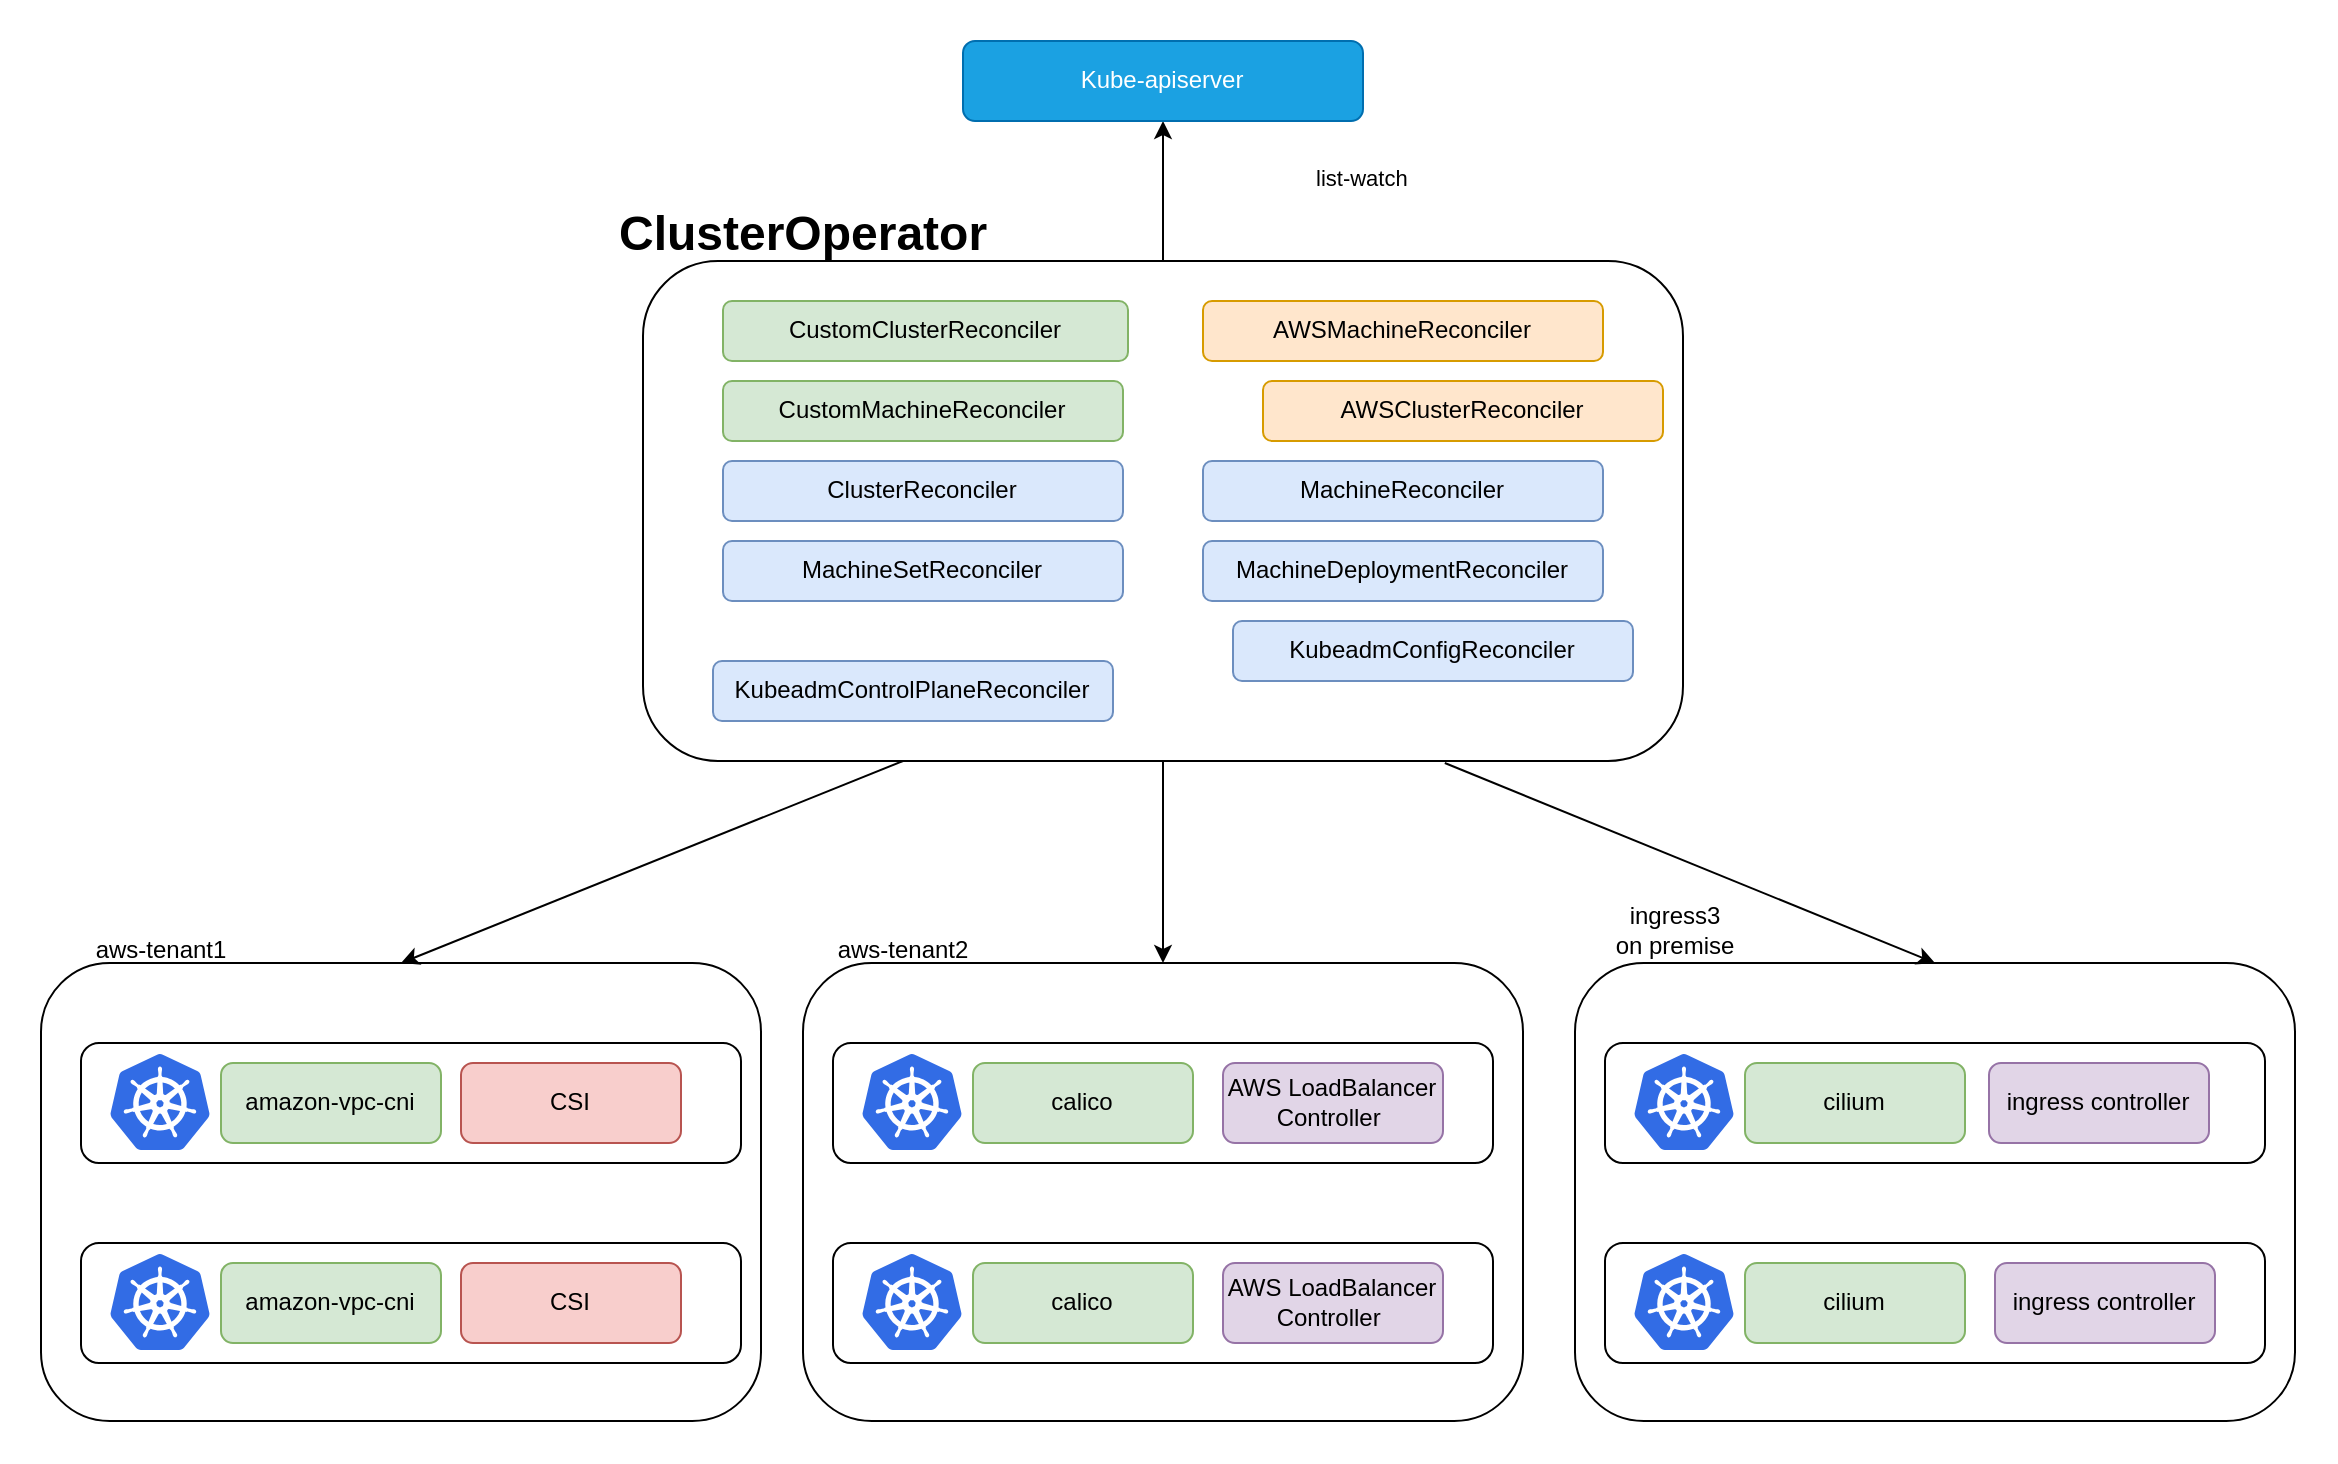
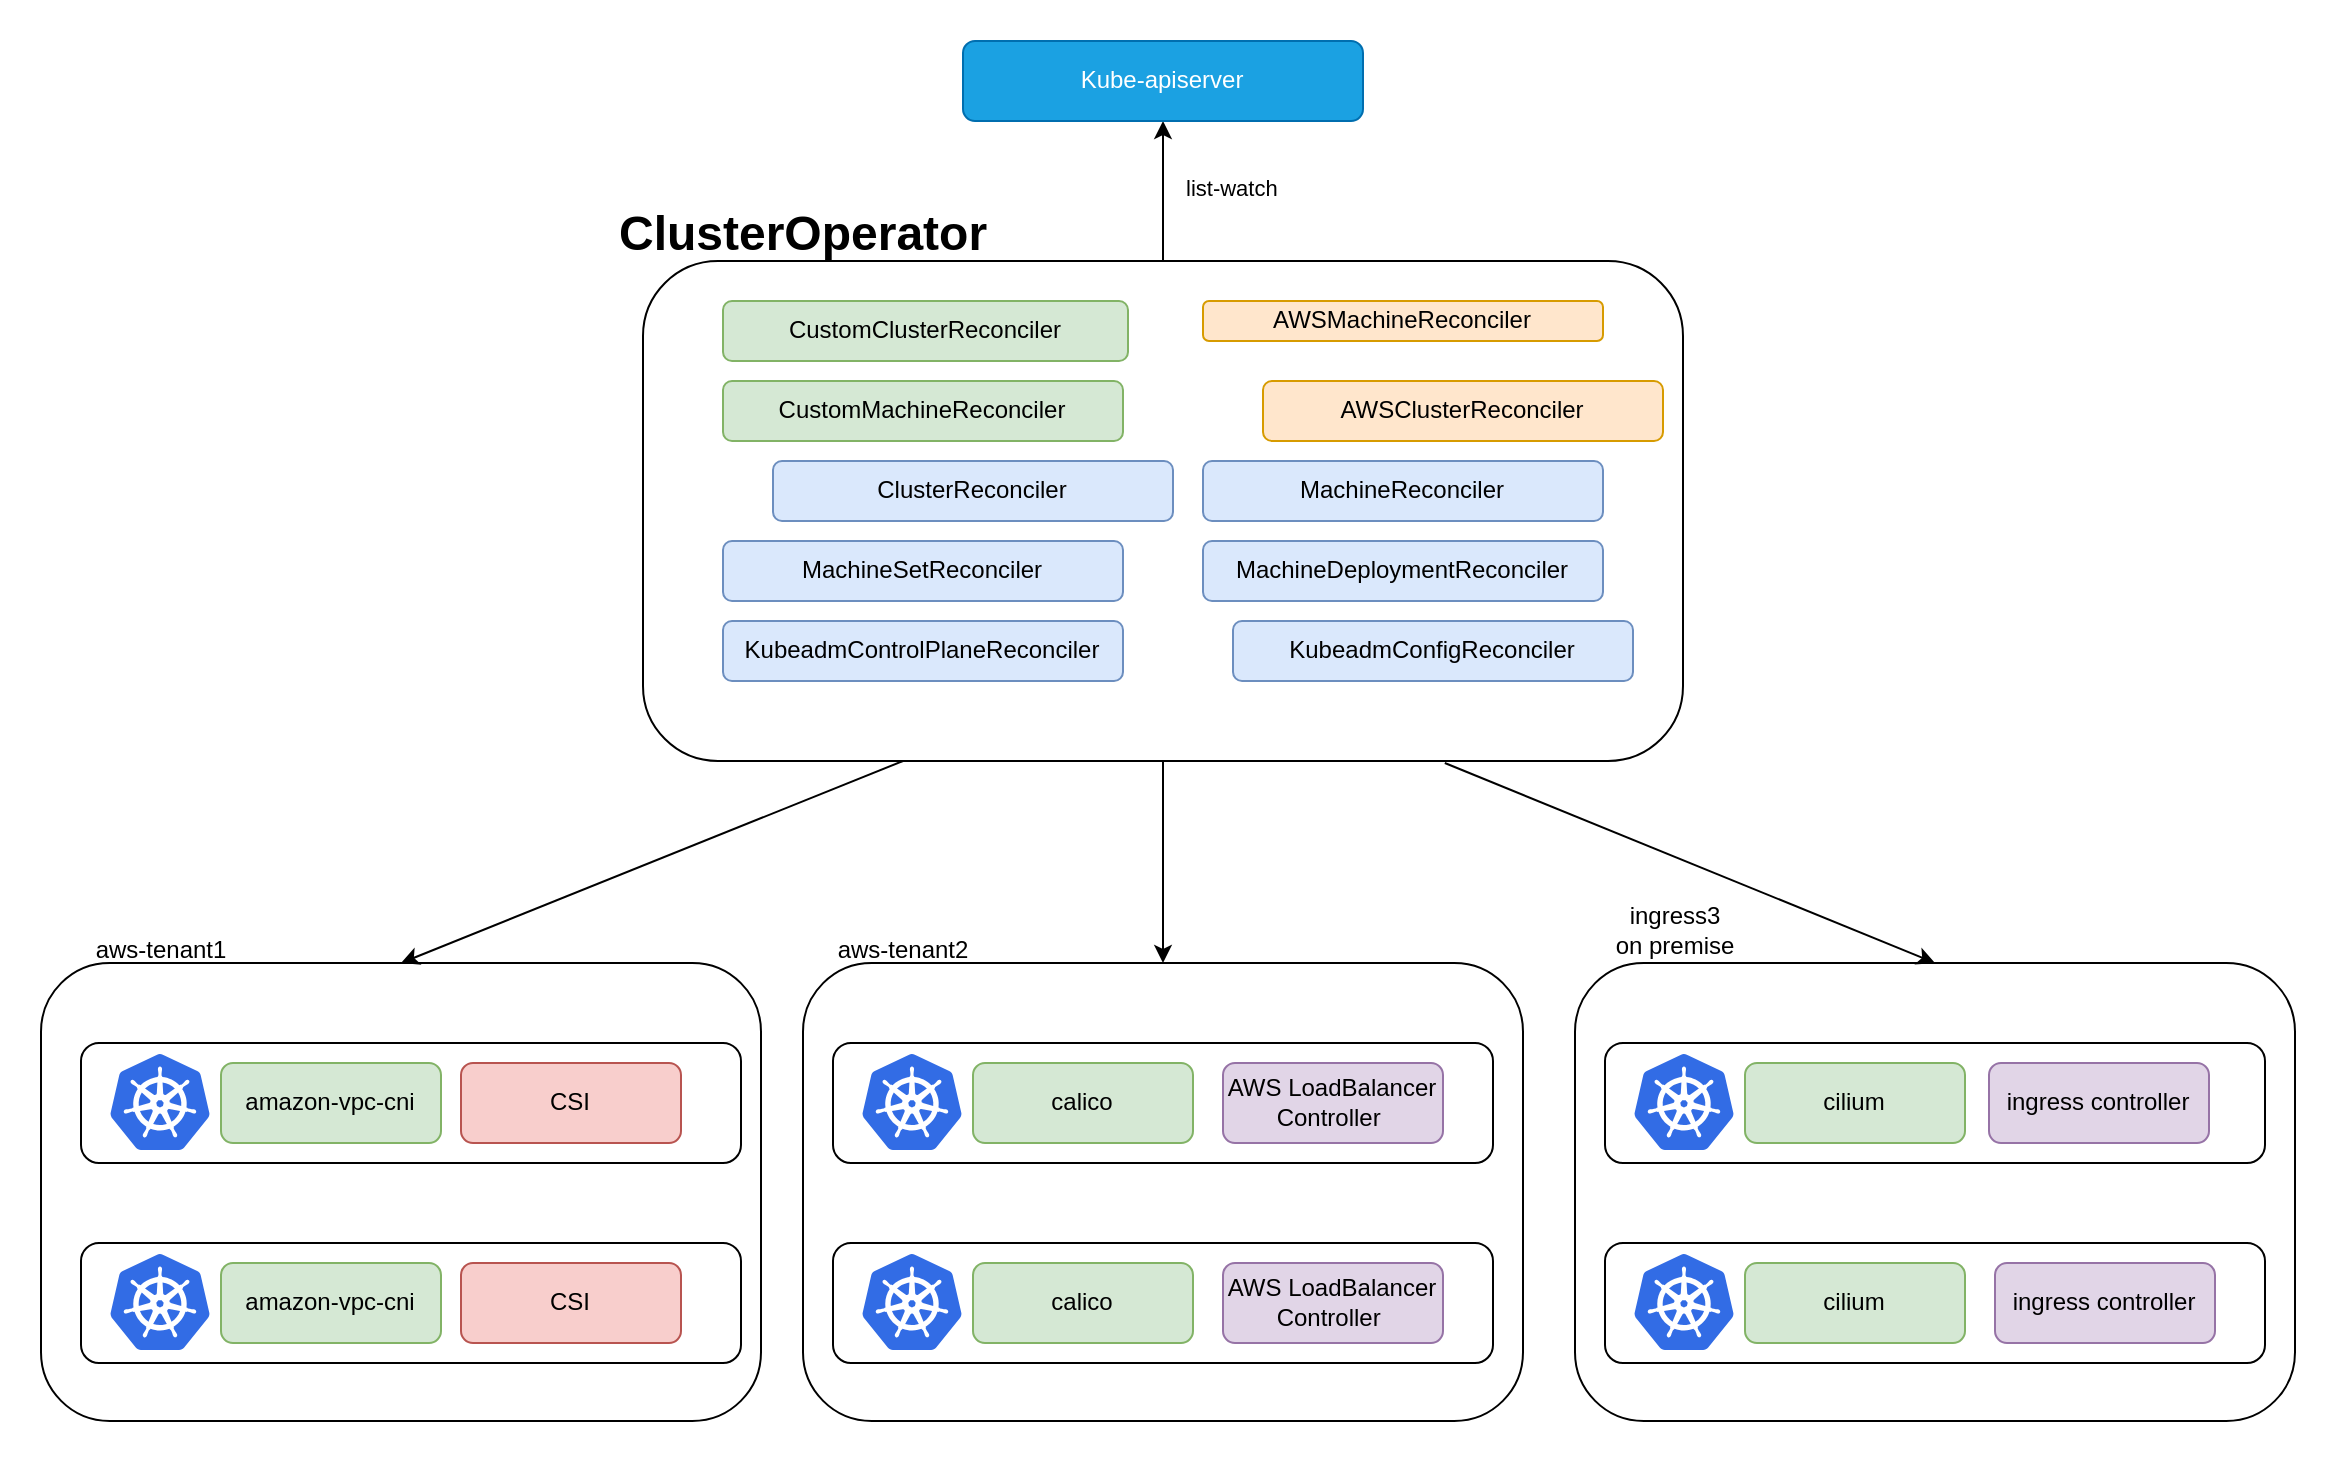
node "list-watch": moved (1373, 181) -> (1243, 191)
node "AWSMachineReconciler": size 400x60 -> 400x40
node "ClusterReconciler": moved (923, 491) -> (973, 491)
node "KubeadmControlPlaneReconciler": moved (913, 691) -> (923, 651)
